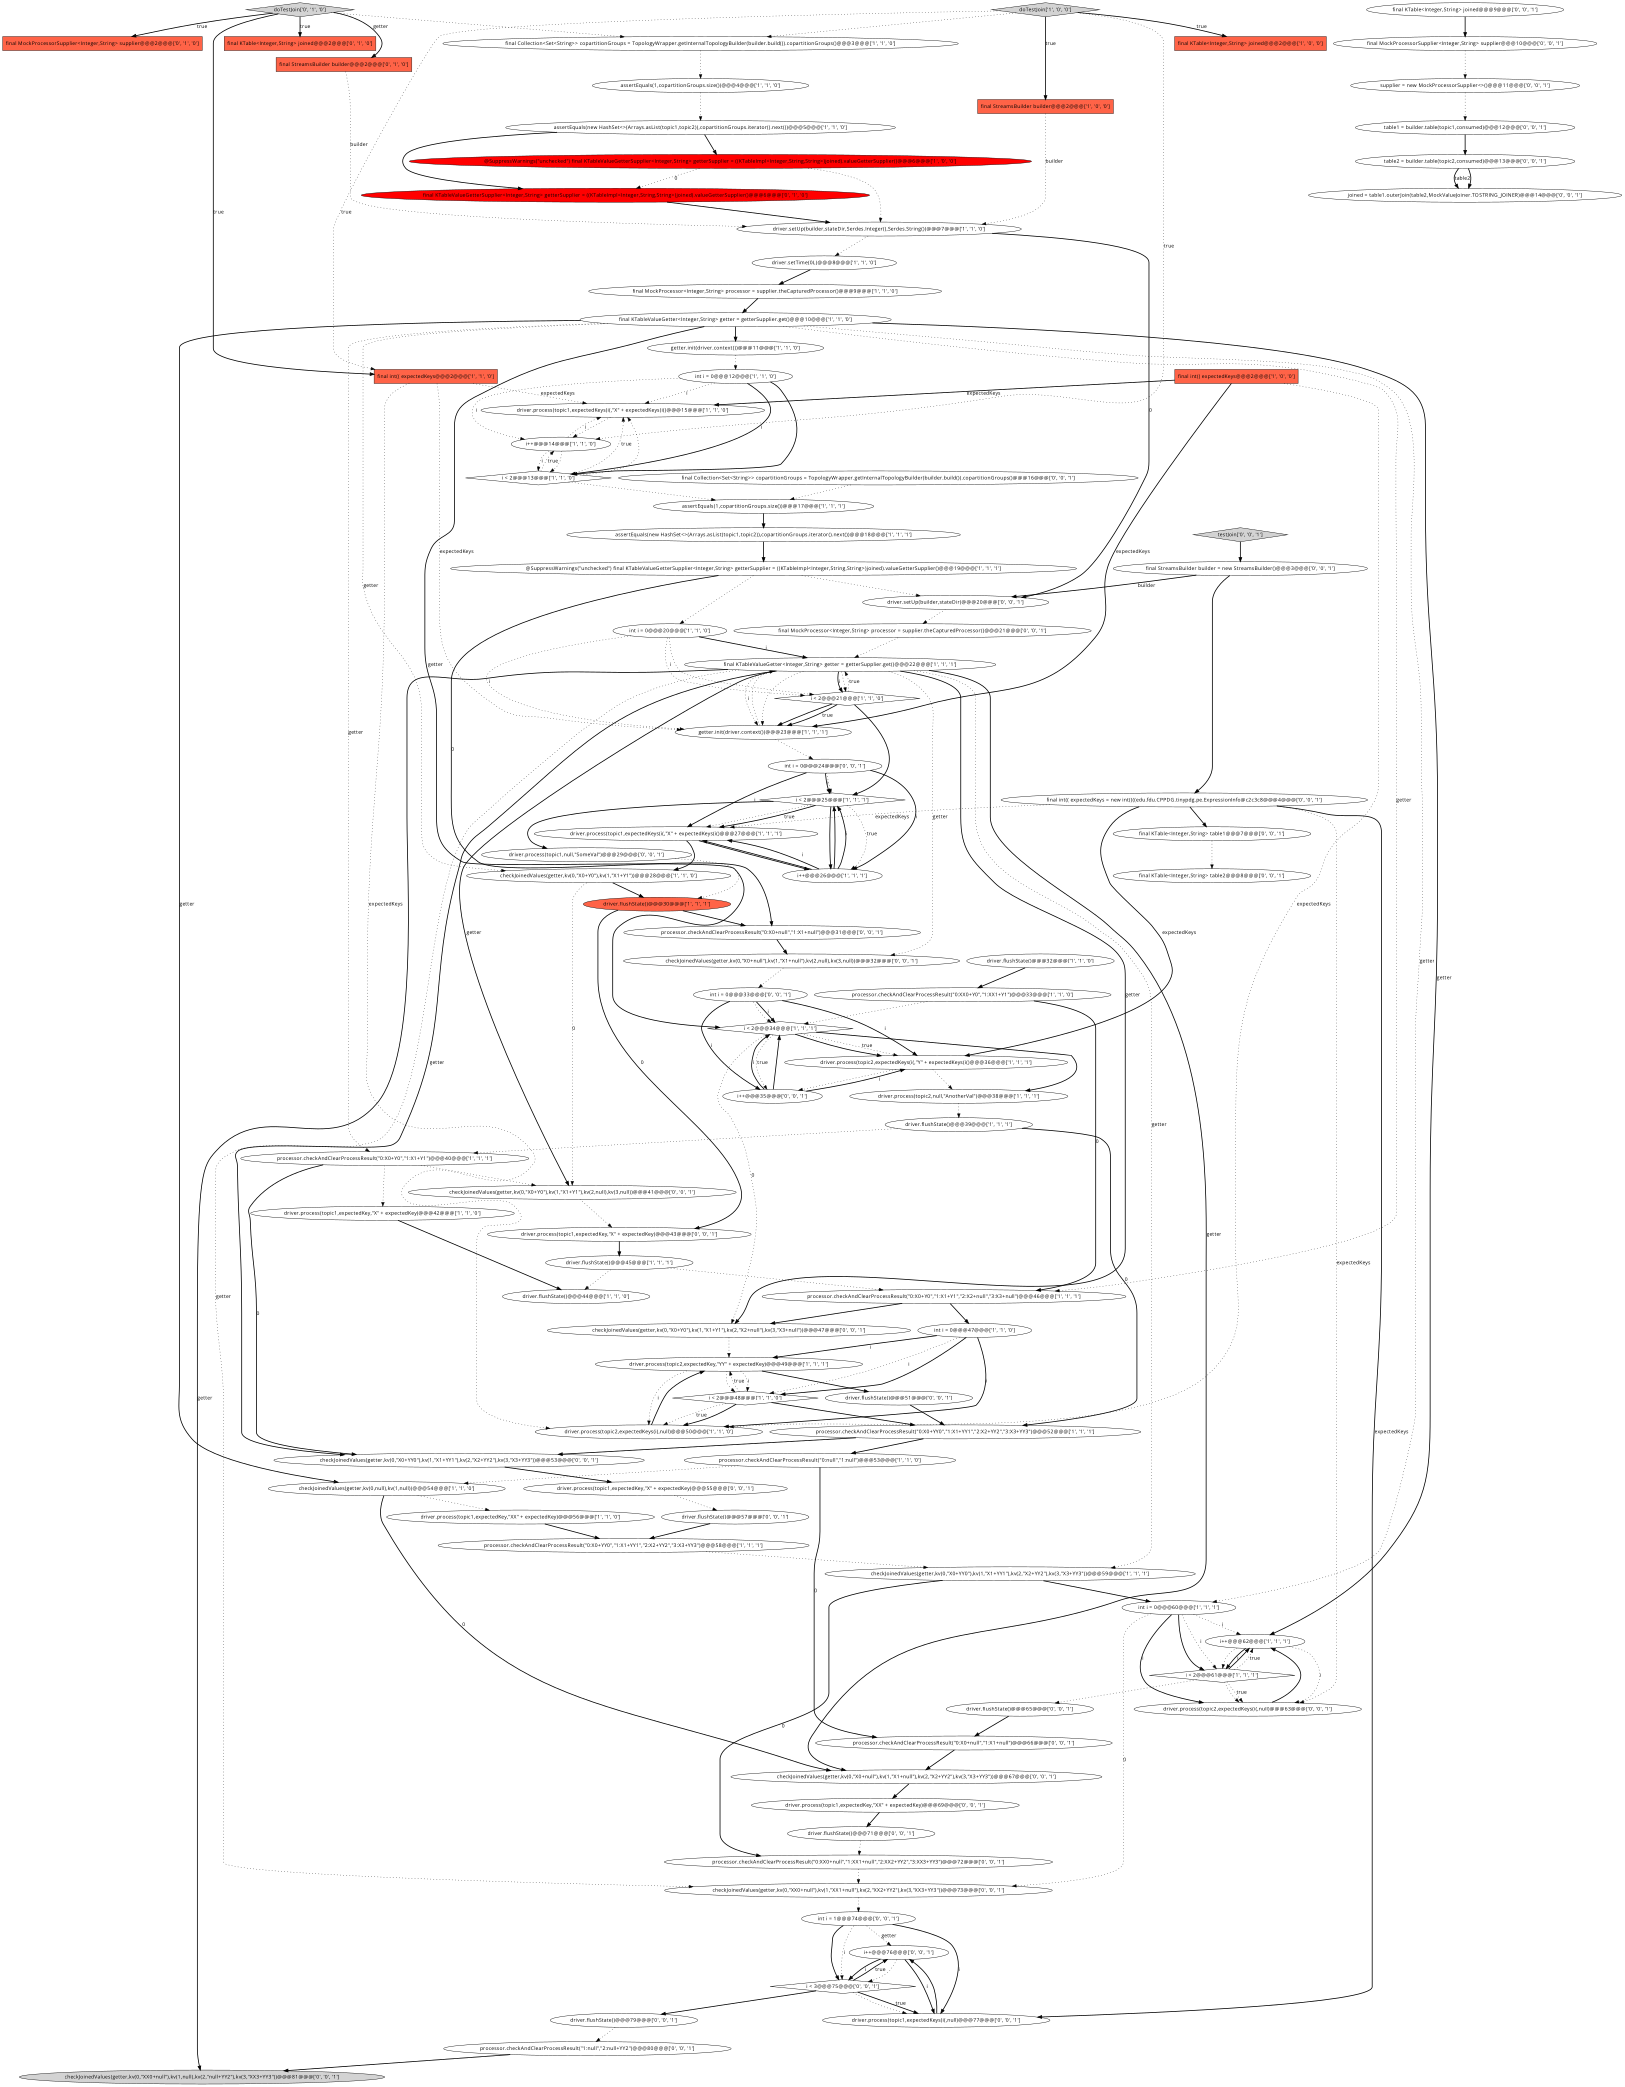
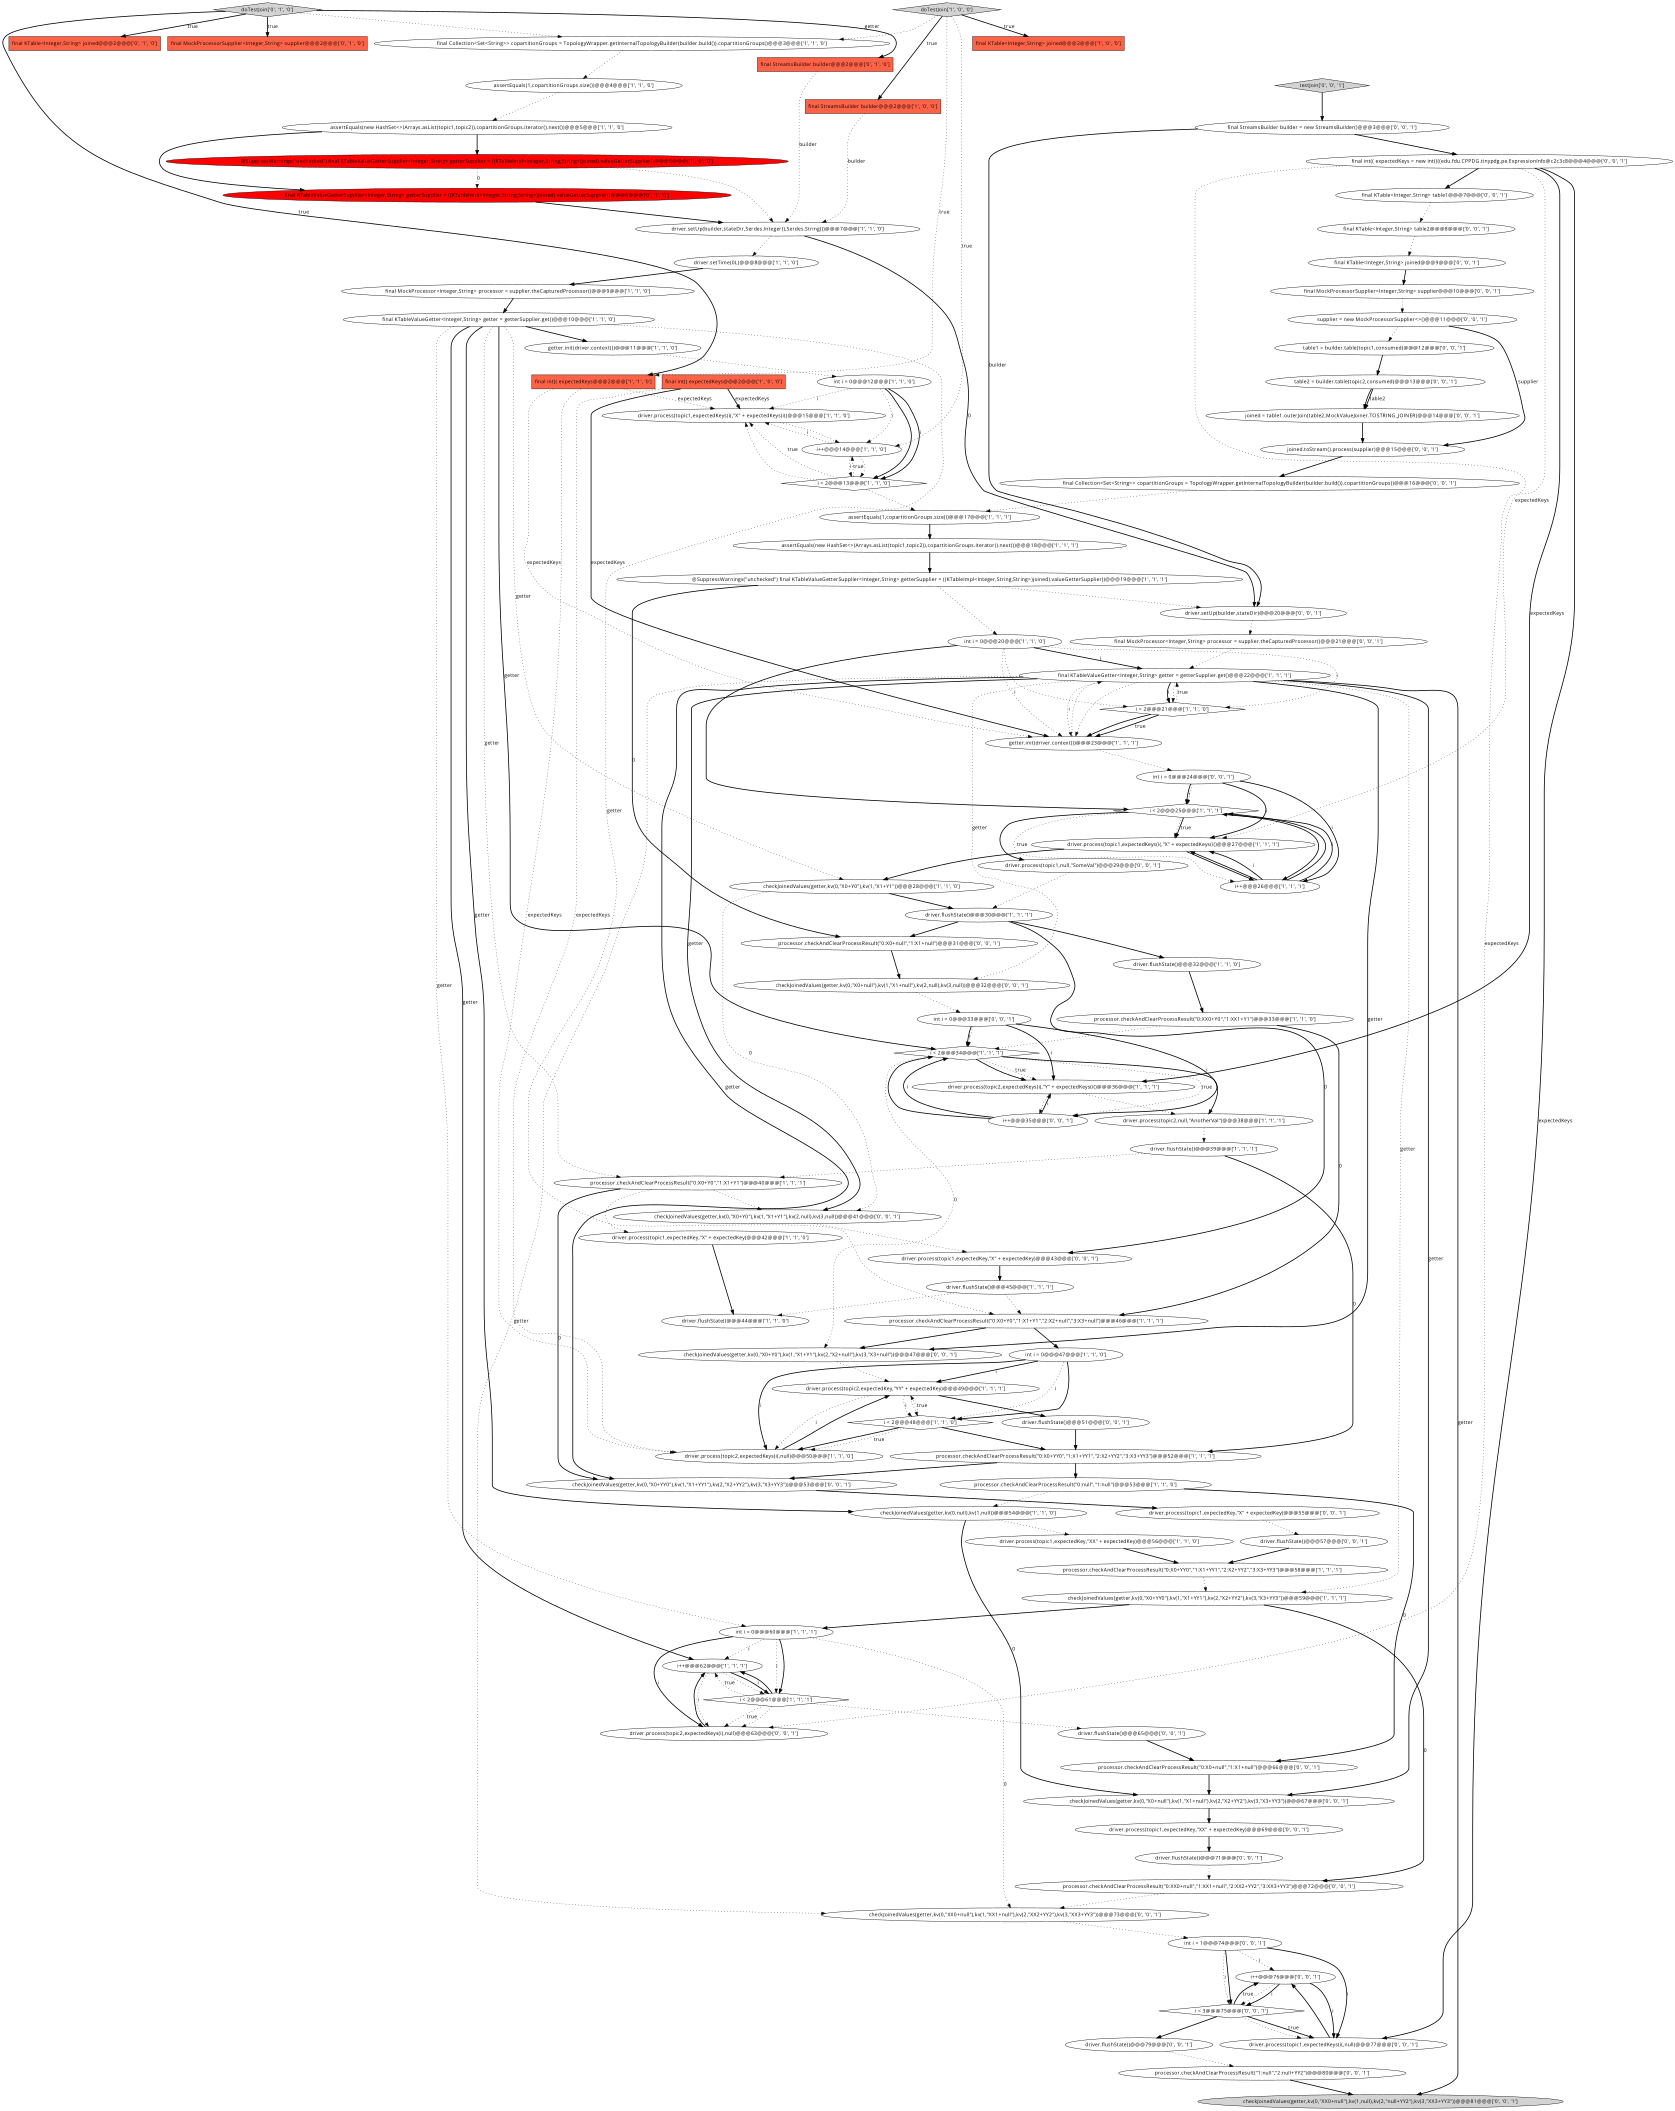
edge "final KTable<Integer,String> table2@@@8@@@['0', '0', '1']" -> "final KTable<Integer,String> joined@@@9@@@['0', '0', '1']": added
node "joined.toStream().process(supplier)@@@15@@@['0', '0', '1']": added
edge "i < 2@@@21@@@['1', '1', '0']" -> "i < 2@@@25@@@['1', '1', '1']": now "int i = 0@@@20@@@['1', '1', '0']" -> "i < 2@@@25@@@['1', '1', '1']"
node "driver.flushState()@@@30@@@['1', '1', '1']": fillcolor tomato -> white
edge "driver.flushState()@@@30@@@['1', '1', '1']" -> "driver.flushState()@@@32@@@['1', '1', '0']": added
edge "int i = 1@@@74@@@['0', '0', '1']" -> "i++@@@76@@@['0', '0', '1']": label "getter" -> "i"
